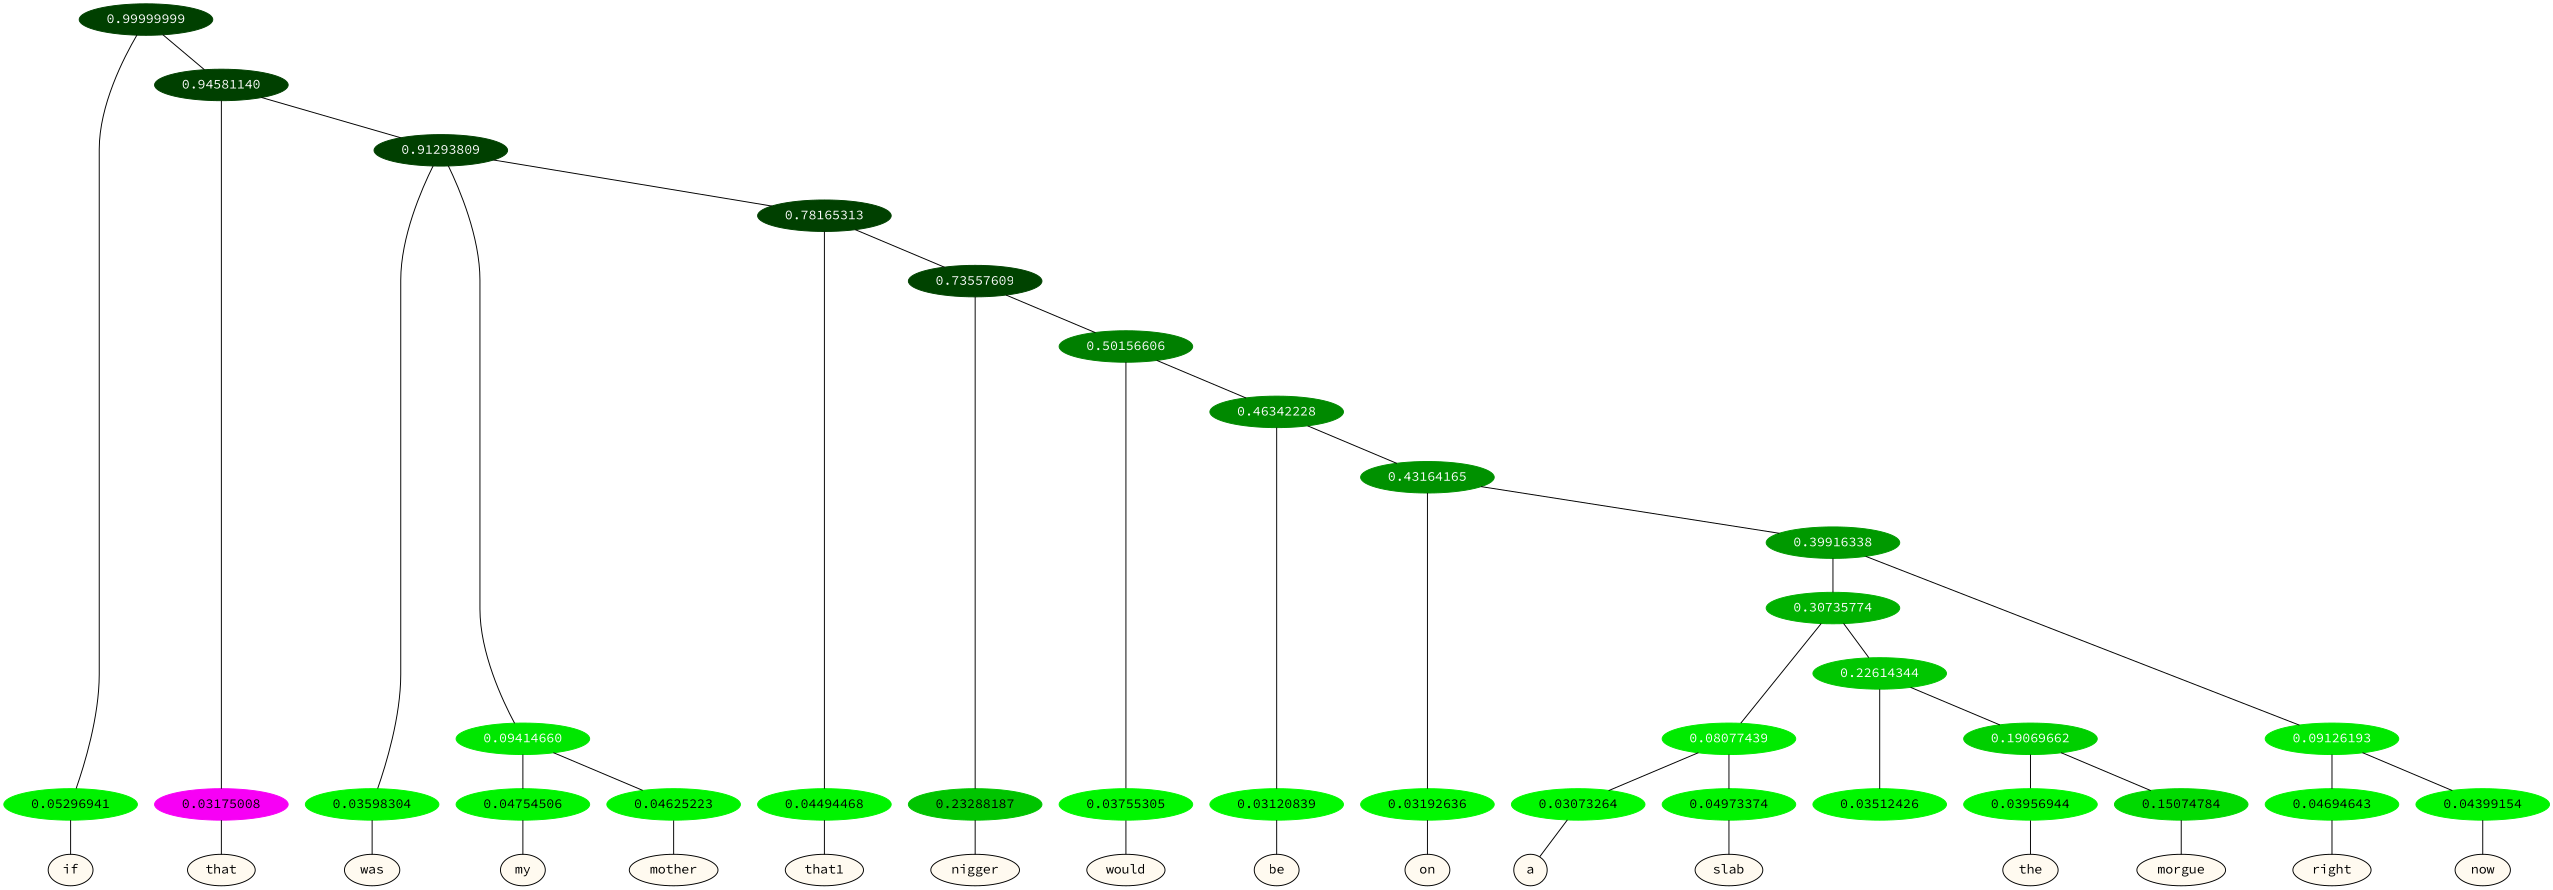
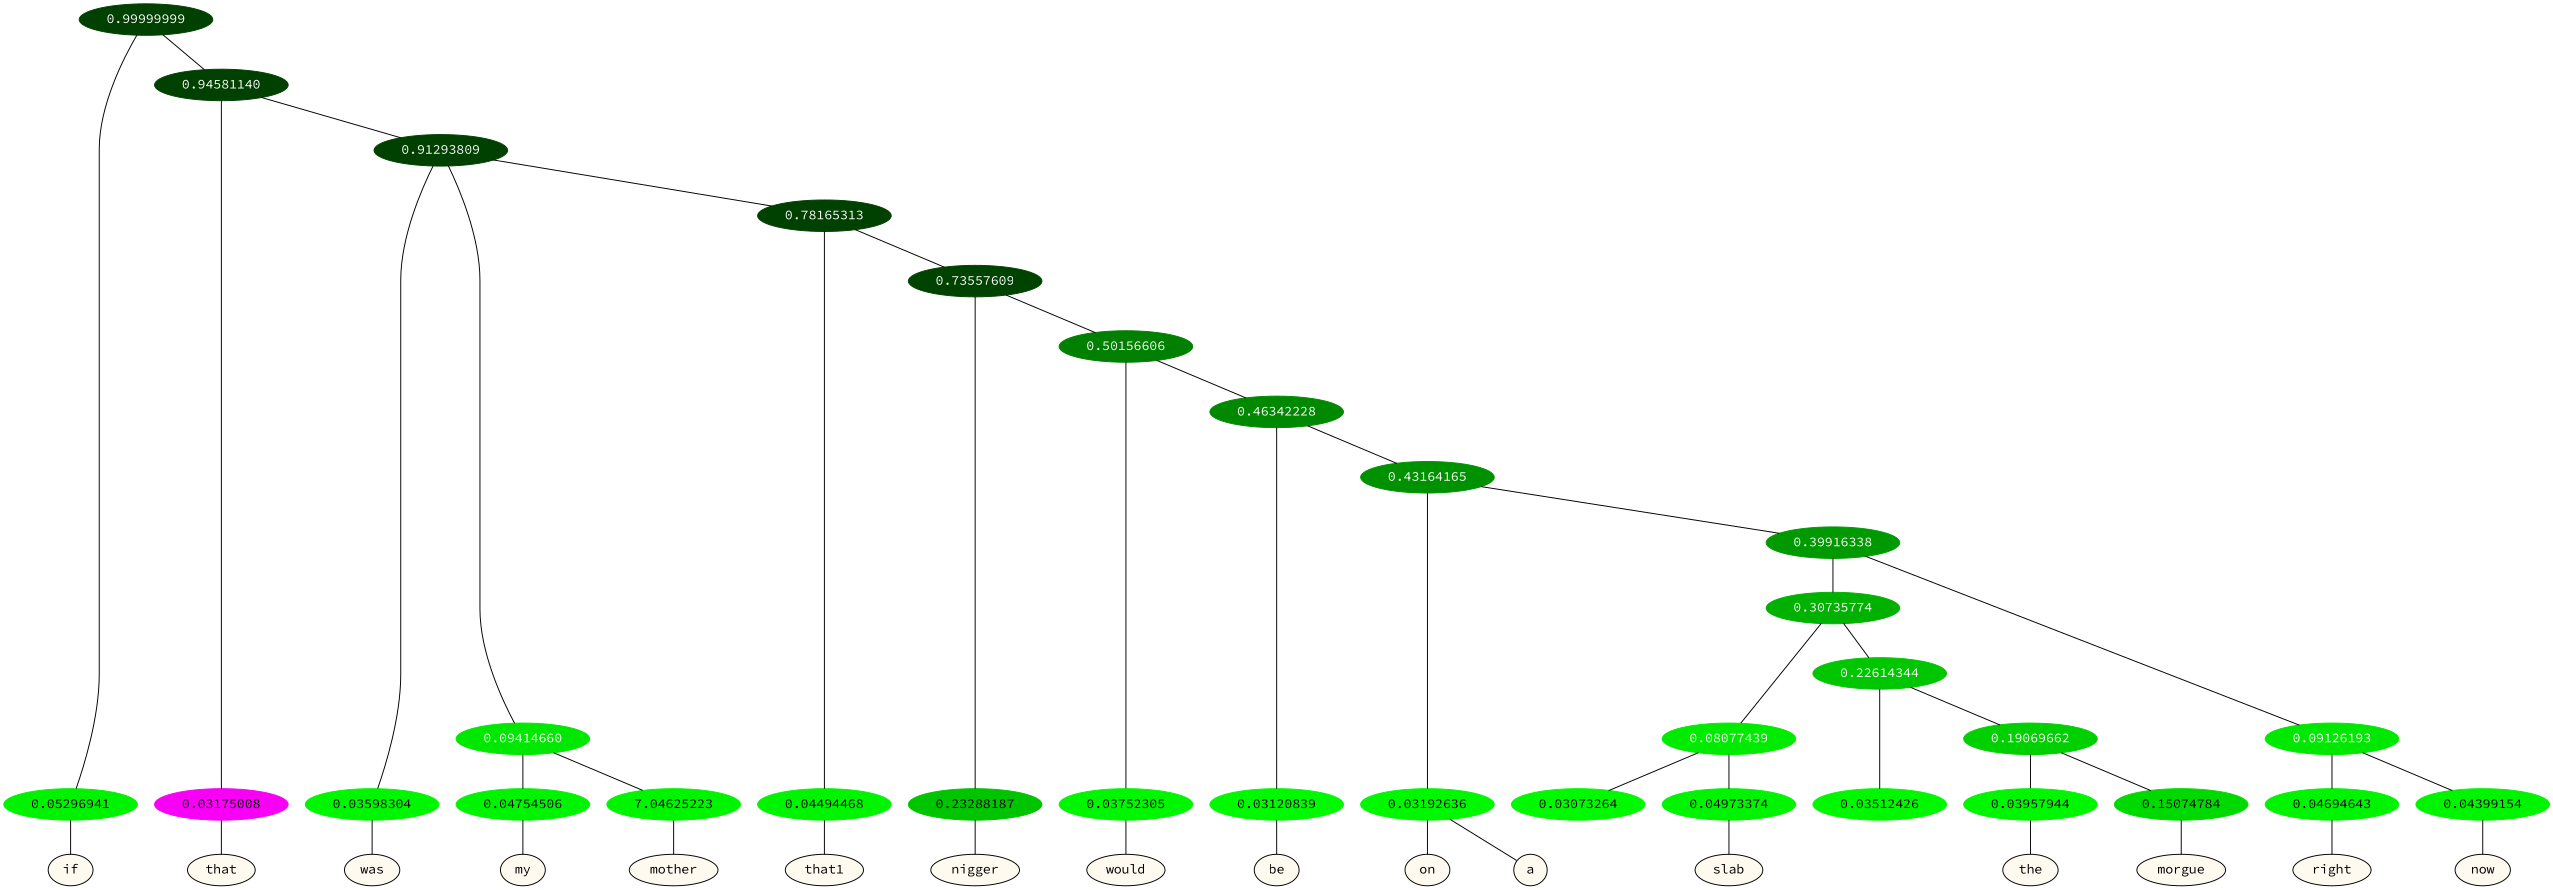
node "0.04625223": label "0.04625223" -> "7.04625223"
node "0.03755305": label "0.03755305" -> "0.03752305"
node "0.03956944": label "0.03956944" -> "0.03957944"
edge "0.03073264" -- "a": now "0.03192636" -- "a"
